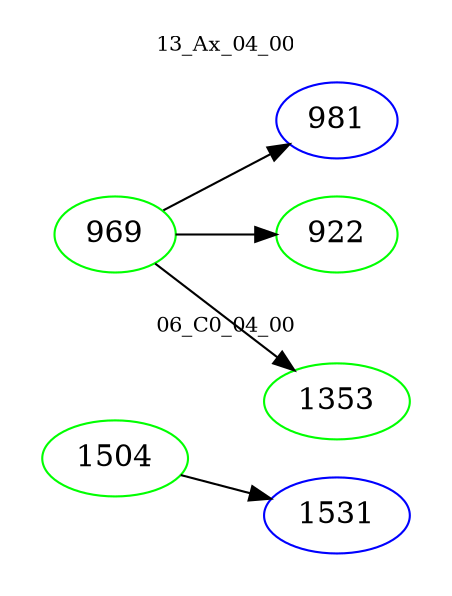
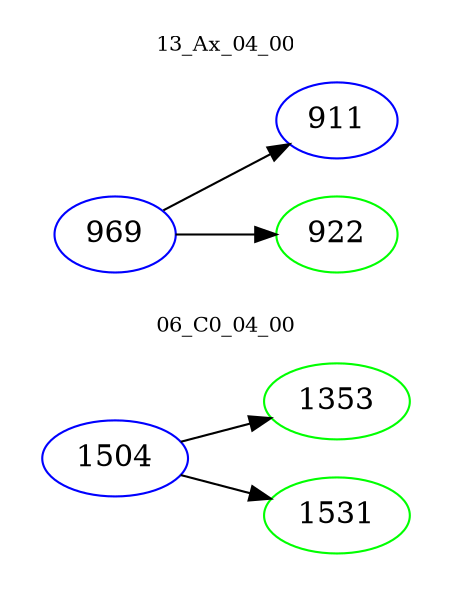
node "981": label "981" -> "911"
node "969": color green -> blue
edge "969" -> "1353": now "1504" -> "1353"
node "1504": color green -> blue
node "1531": color blue -> green
